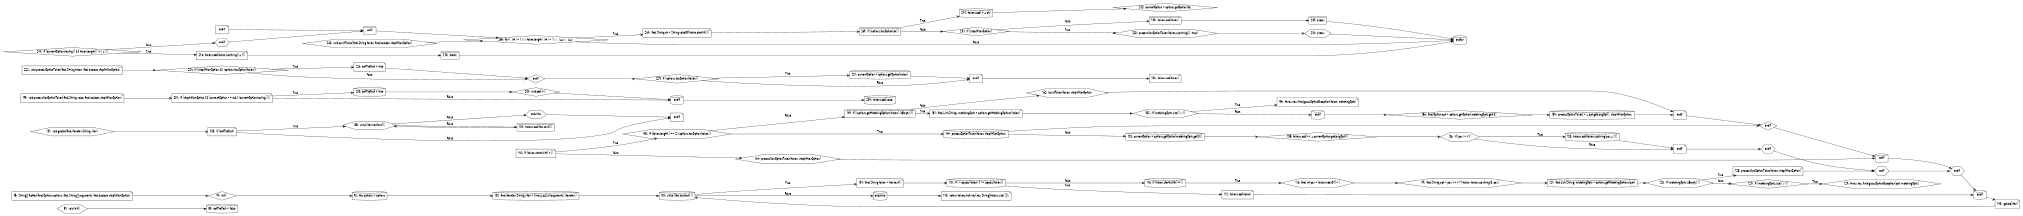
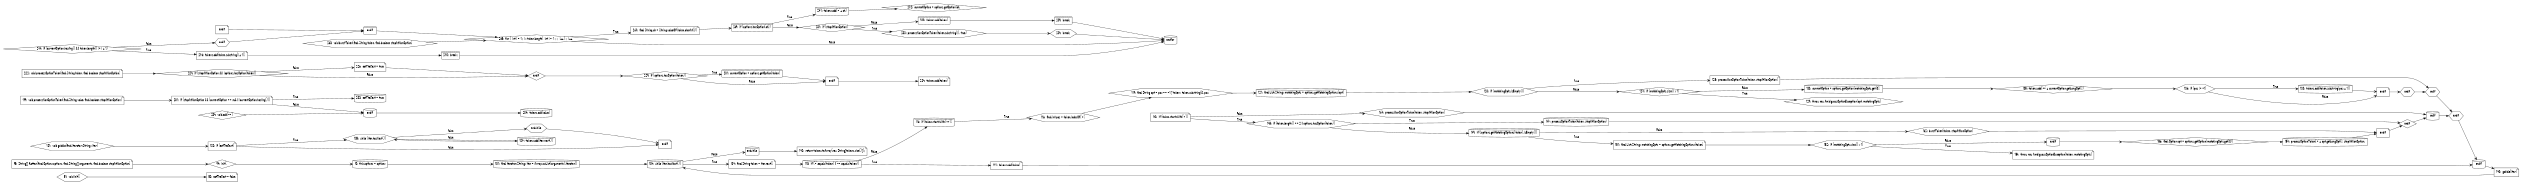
edge "224:  if (stopAtNonOption && !options.hasOption(token))" -> "226:  eatTheRest = true": label "True" -> "False"
edge "203:  eatTheRest = true" -> "204:  void.add('--')": removed
node "783:  if (eatTheRest)": label "783:  if (eatTheRest)" -> "183:  if (eatTheRest)"
edge "147:  processOptionToken(token, stopAtNonOption)" -> "133:  currentOption = options.getOption(matchingOpts.get(0))": now "127:  if (matchingOpts.size() > 1)" -> "133:  currentOption = options.getOption(matchingOpts.get(0))"
node "53:  eatTheRest = false": shape cylinder -> note
